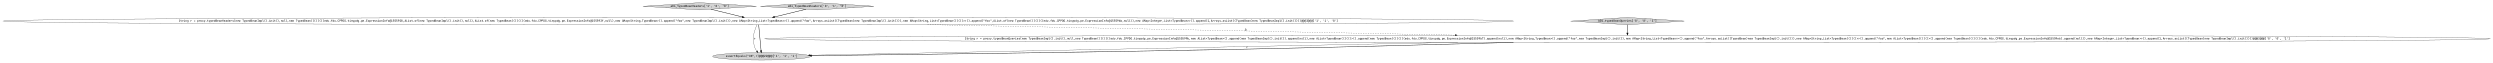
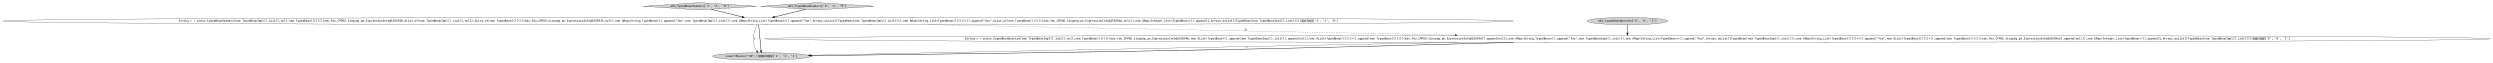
node "b04_typedBeanQueries['0', '0', '1']": shape diamond -> ellipse
